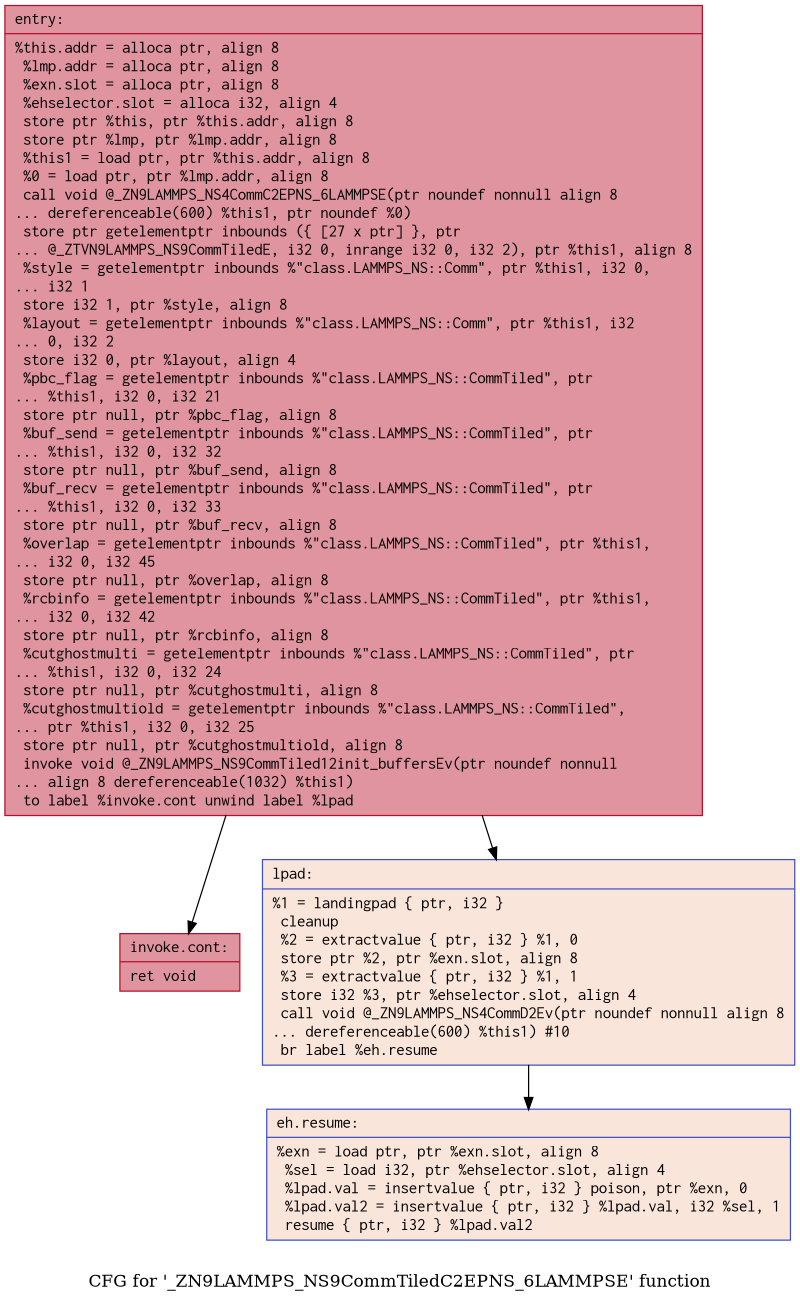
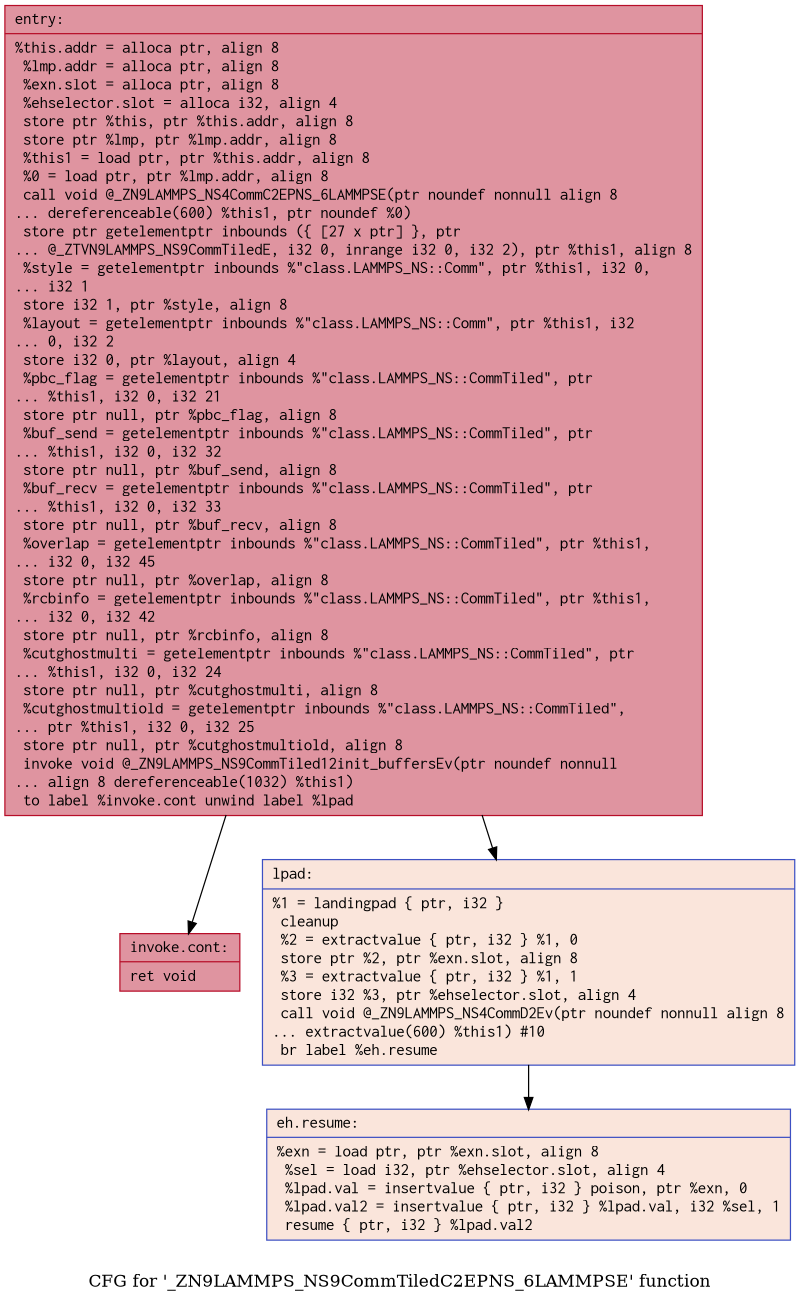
node "lpad:": text "... dereferenceable(600) %this1) #10" -> "... extractvalue(600) %this1) #10"
